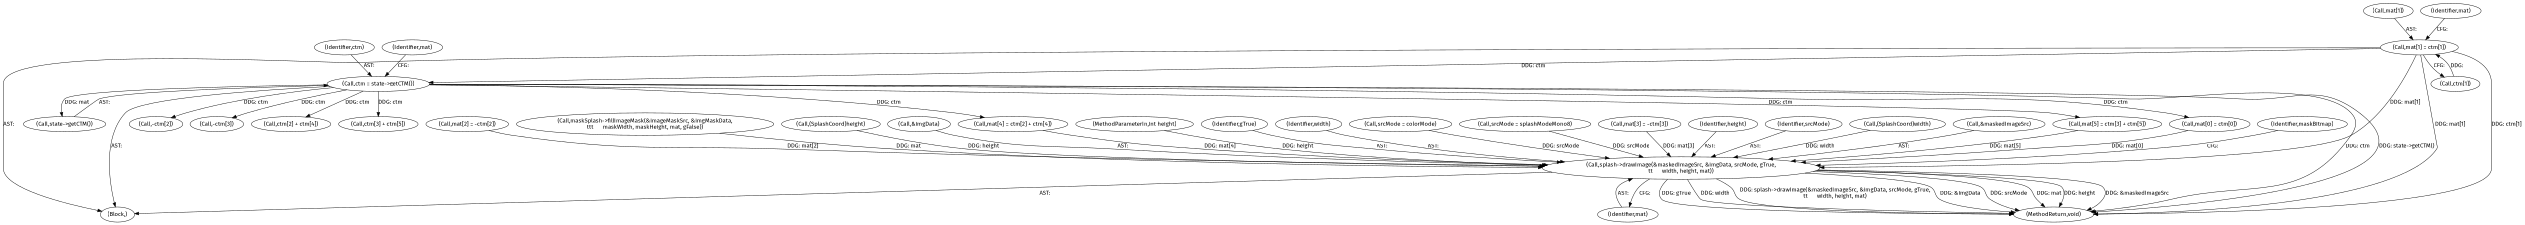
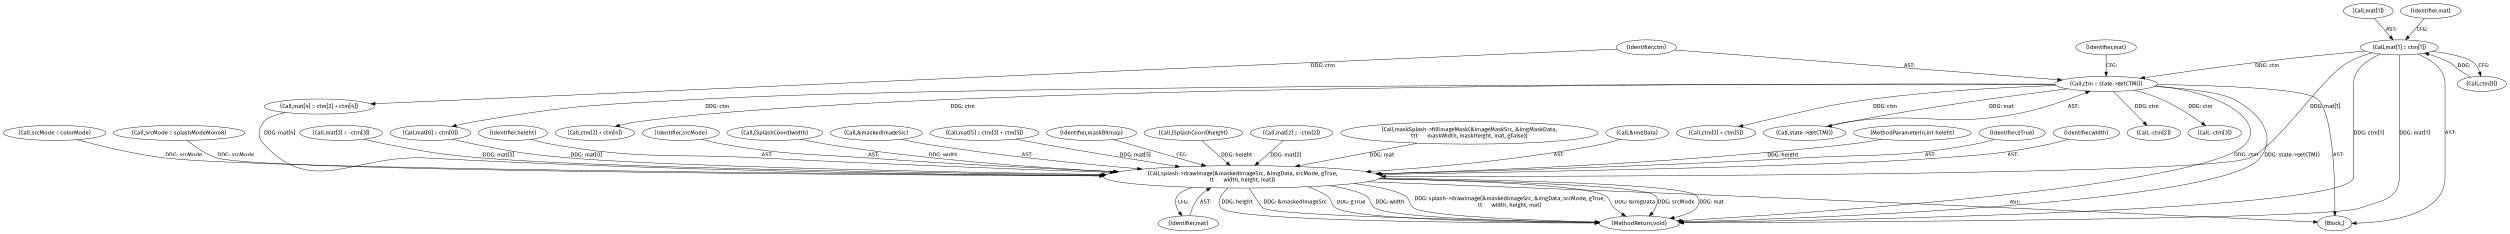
edge "(Call,ctm = state->getCTM())" -> "(Call,mat[4] = ctm[2] + ctm[4])": now "(Identifier,ctm)" -> "(Call,mat[4] = ctm[2] + ctm[4])"
edge "(Call,ctm = state->getCTM())" -> "(Call,mat[5] = ctm[3] + ctm[5])": removed, label "DDG: ctm"
